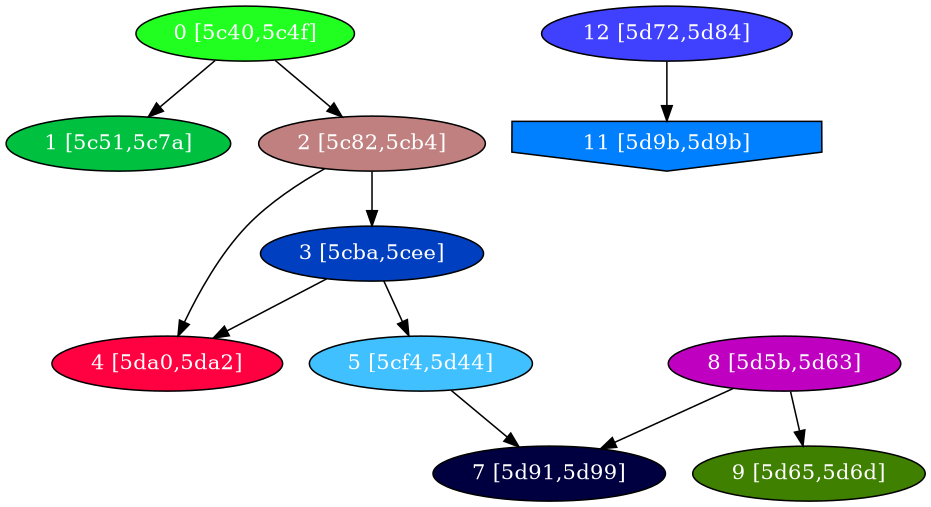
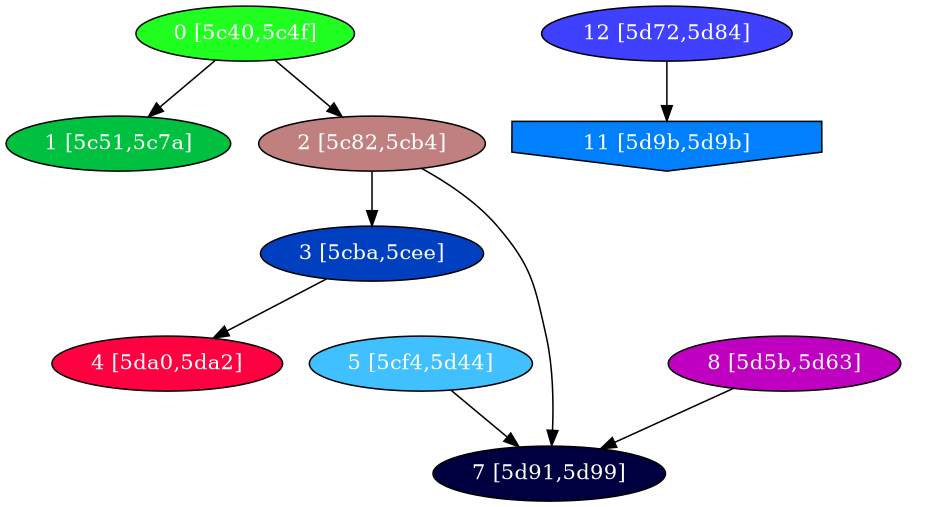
edge "2 [5c82,5cb4]" -> "4 [5da0,5da2]": now "2 [5c82,5cb4]" -> "7 [5d91,5d99]"
edge "3 [5cba,5cee]" -> "5 [5cf4,5d44]": removed
node "9 [5d65,5d6d]": removed
